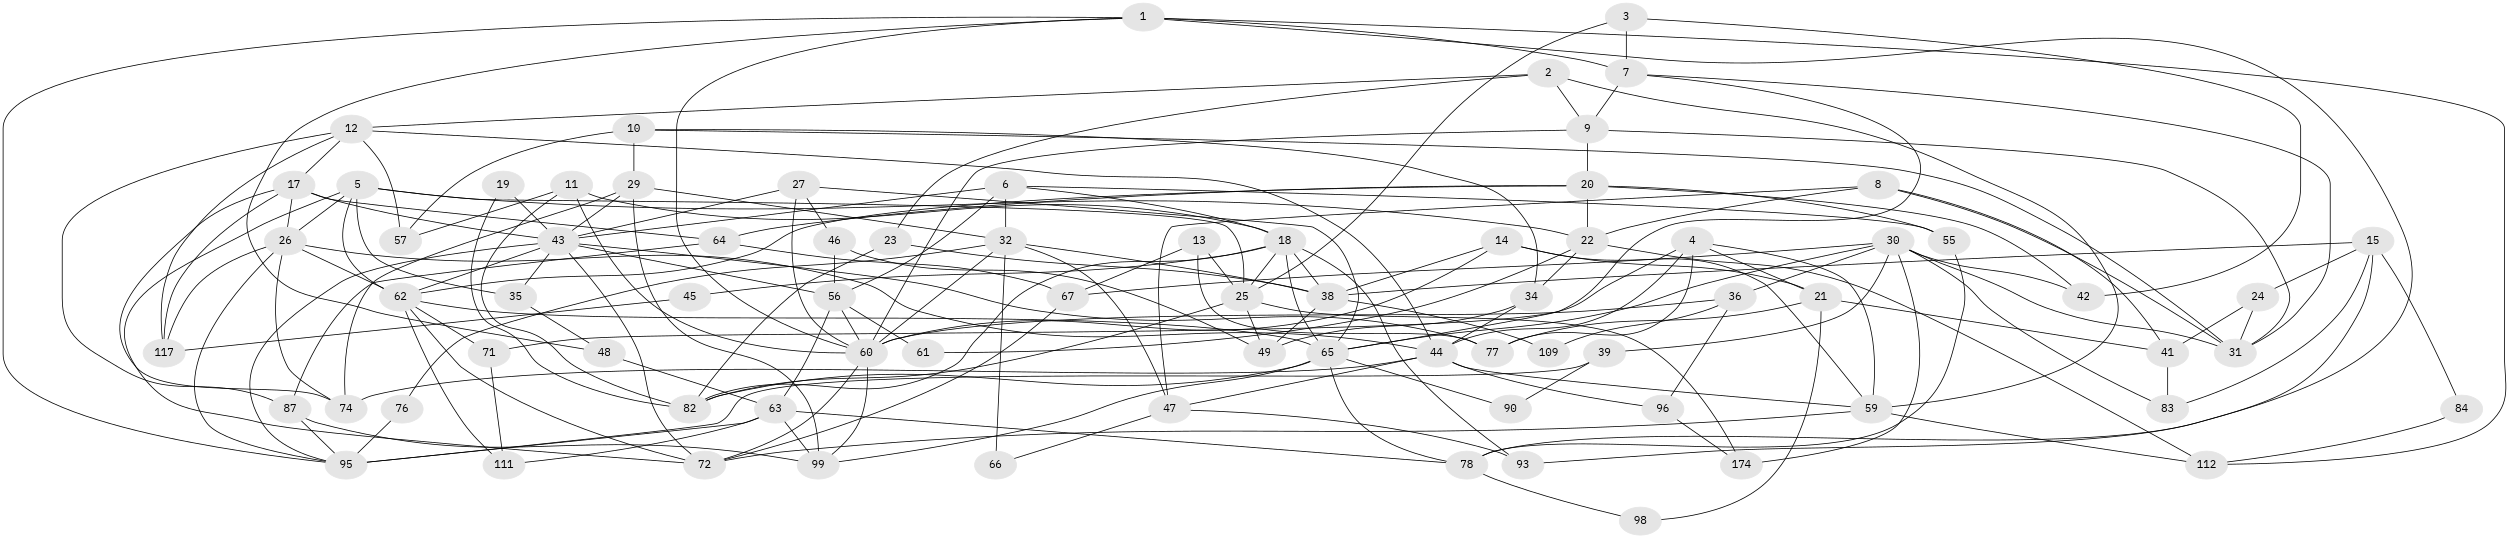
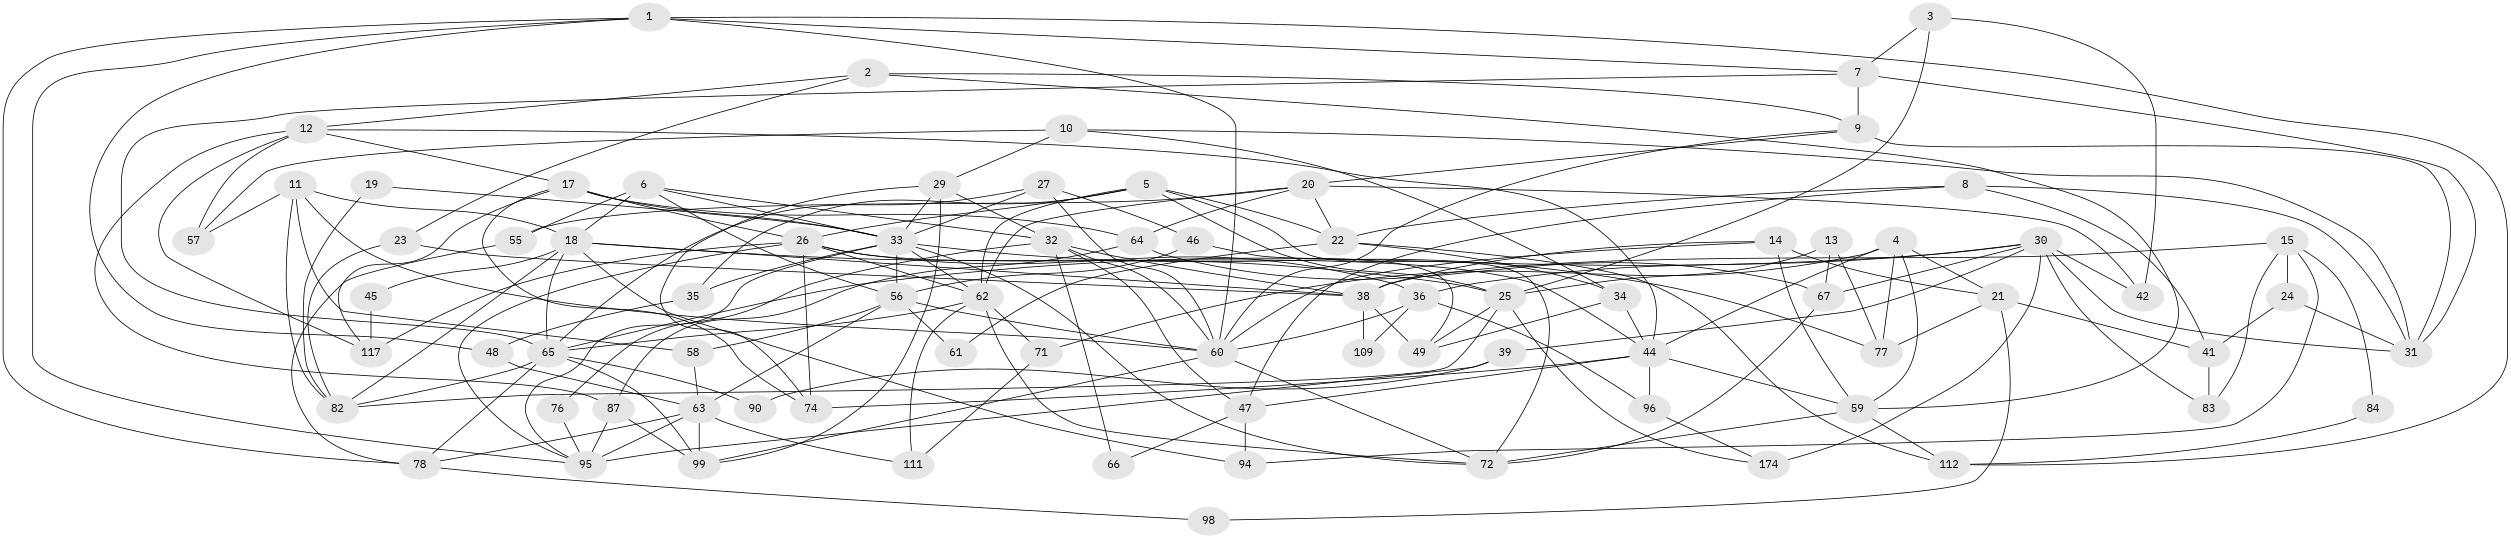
node "43": label "43" -> "33"
edge "26" -- "36": added
node "58": added
node "93": label "93" -> "94"
